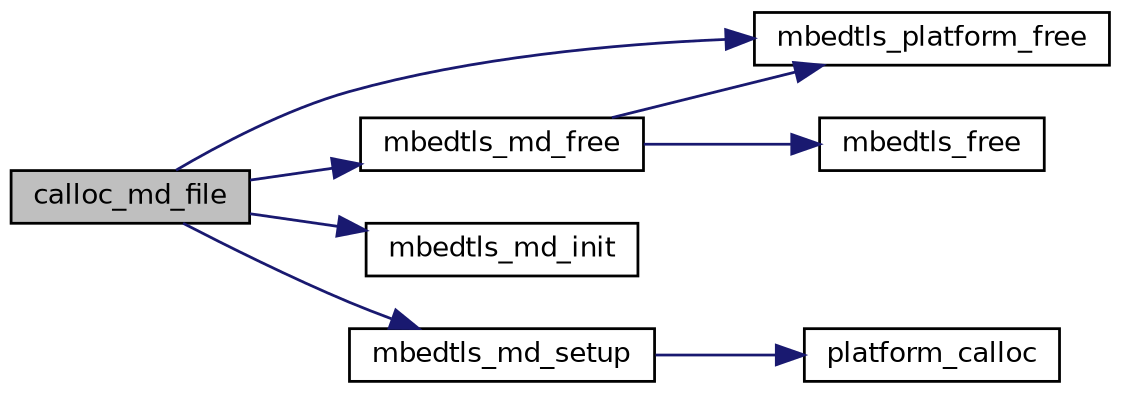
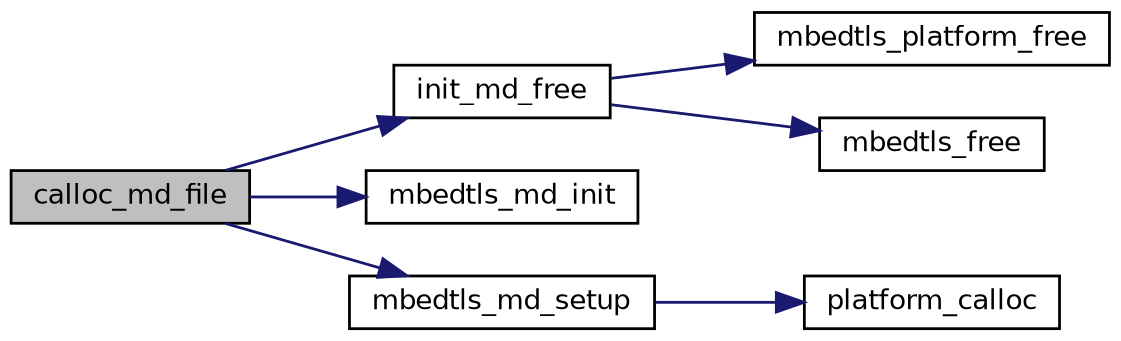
edge "calloc_md_file" -> "mbedtls_platform_free": removed
node "mbedtls_md_free": label "mbedtls_md_free" -> "init_md_free"
